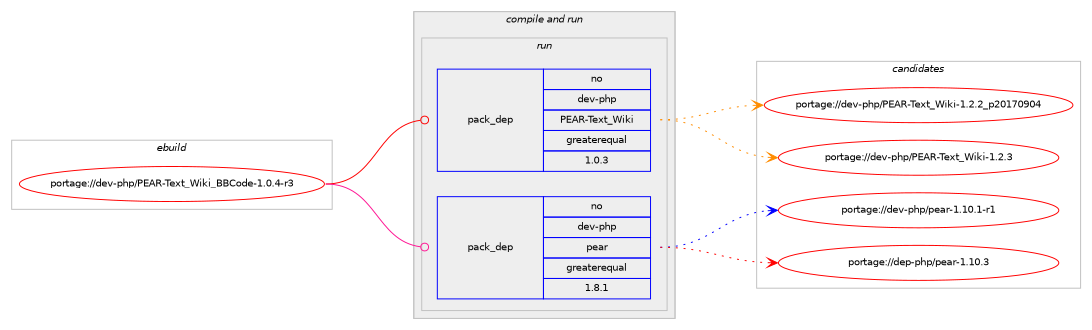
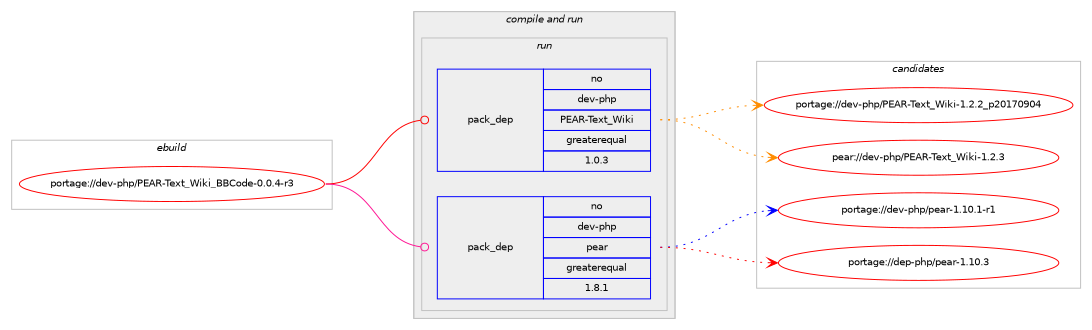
node "portage://dev-php/PEAR-Text_Wiki-1.2.3": label "portage://dev-php/PEAR-Text_Wiki-1.2.3" -> "pear://dev-php/PEAR-Text_Wiki-1.2.3"
node "portage://dev-php/PEAR-Text_Wiki_BBCode-1.0.4-r3": label "portage://dev-php/PEAR-Text_Wiki_BBCode-1.0.4-r3" -> "portage://dev-php/PEAR-Text_Wiki_BBCode-0.0.4-r3"
